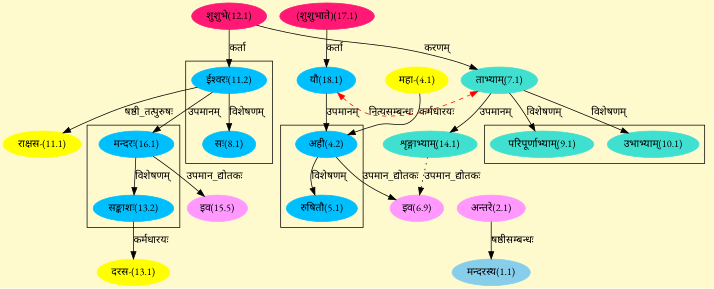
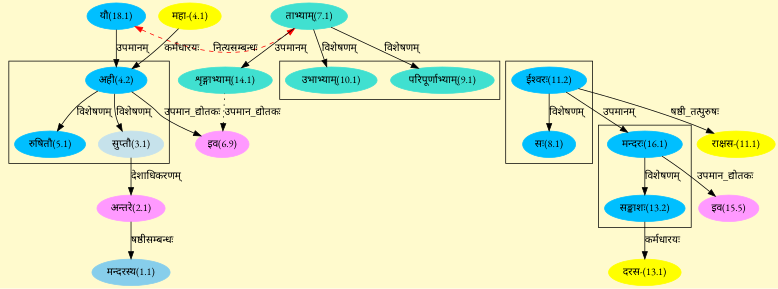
node "शुशुभे(12.1)": removed
node "(शुशुभाते)(17.1)": removed
node "सुप्तौ(3.1)": added
